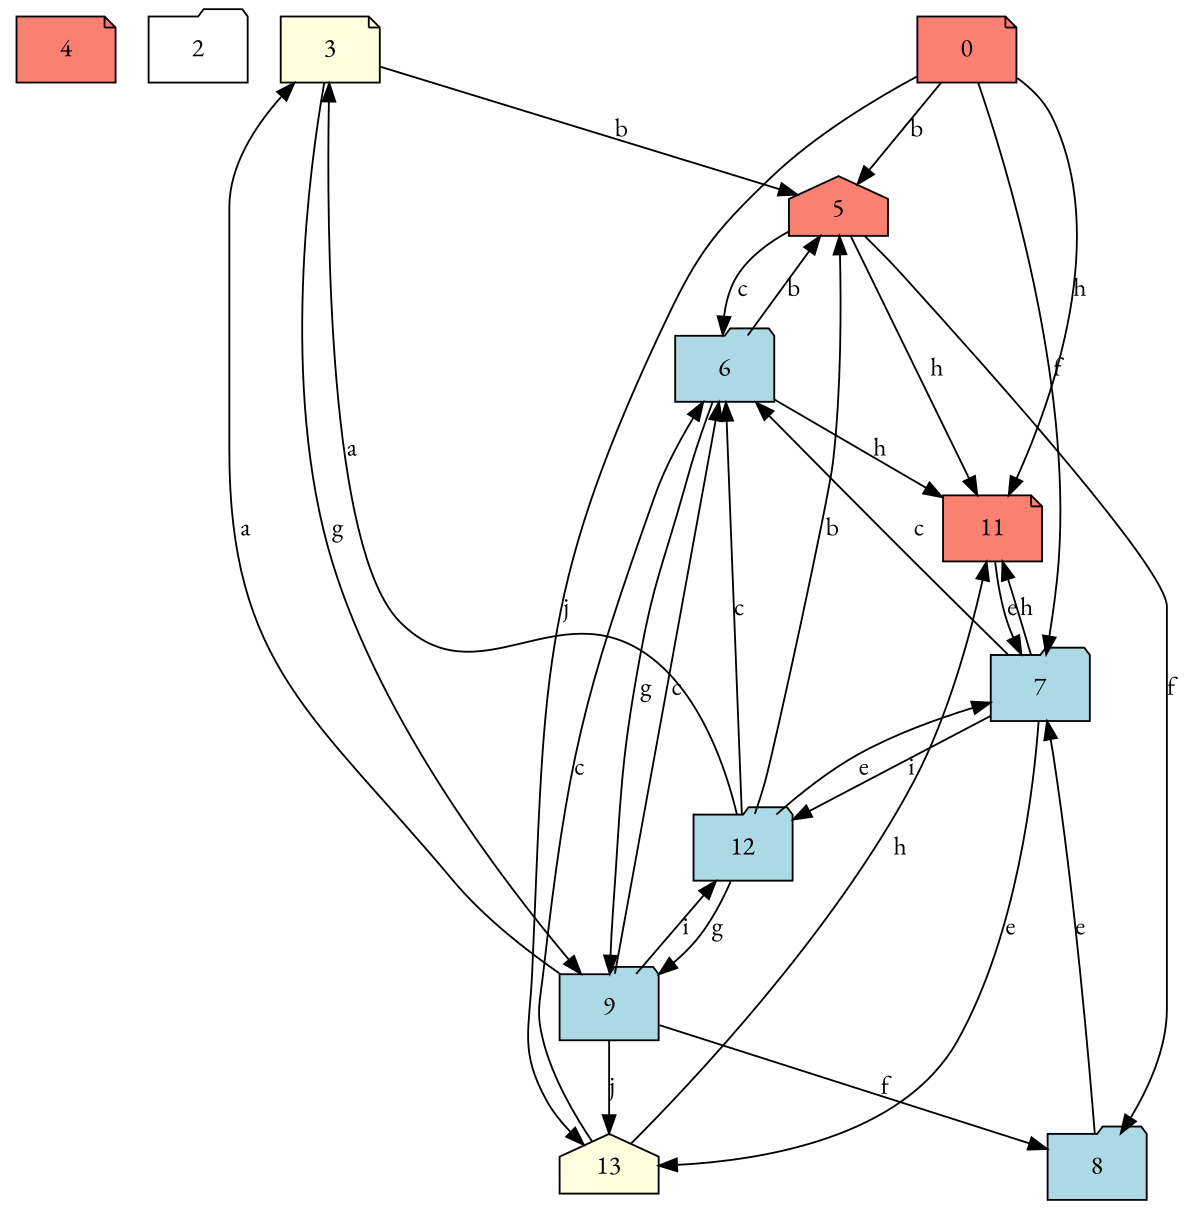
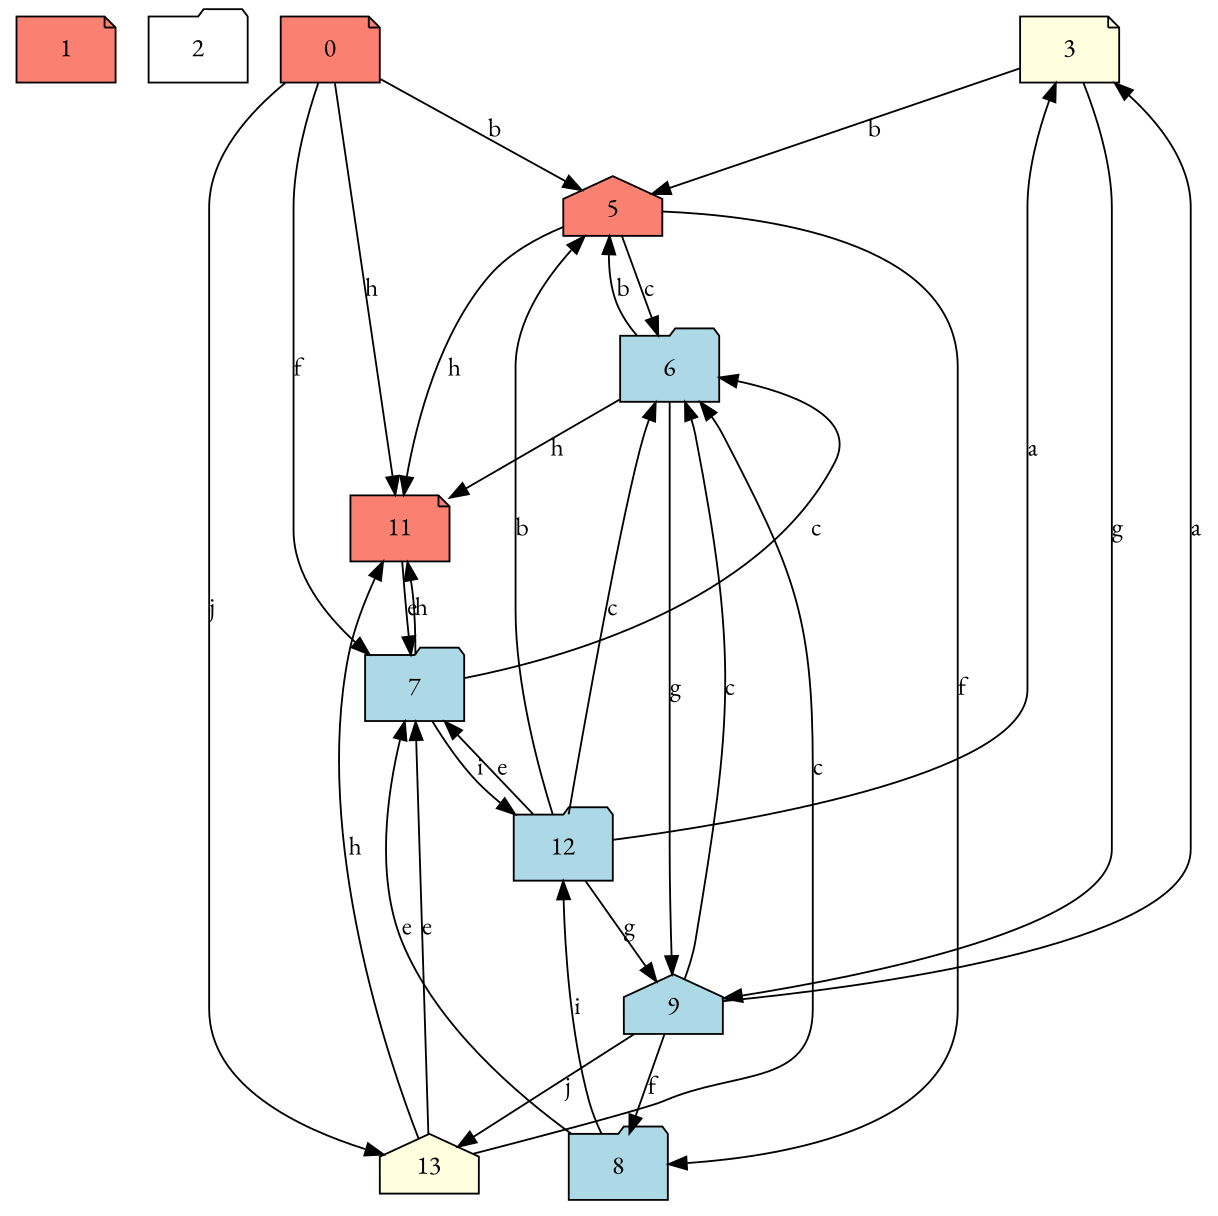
node "4": label "4" -> "1"
edge "9" -> "12": now "8" -> "12"
node "9": shape folder -> house
edge "7" -> "13": reversed
